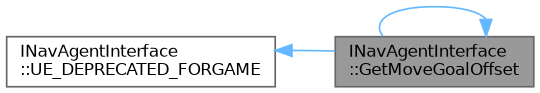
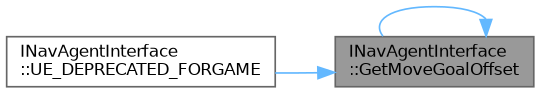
edge "INavAgentInterface ::GetMoveGoalOffset" -> "INavAgentInterface ::UE_DEPRECATED_FORGAME": reversed
